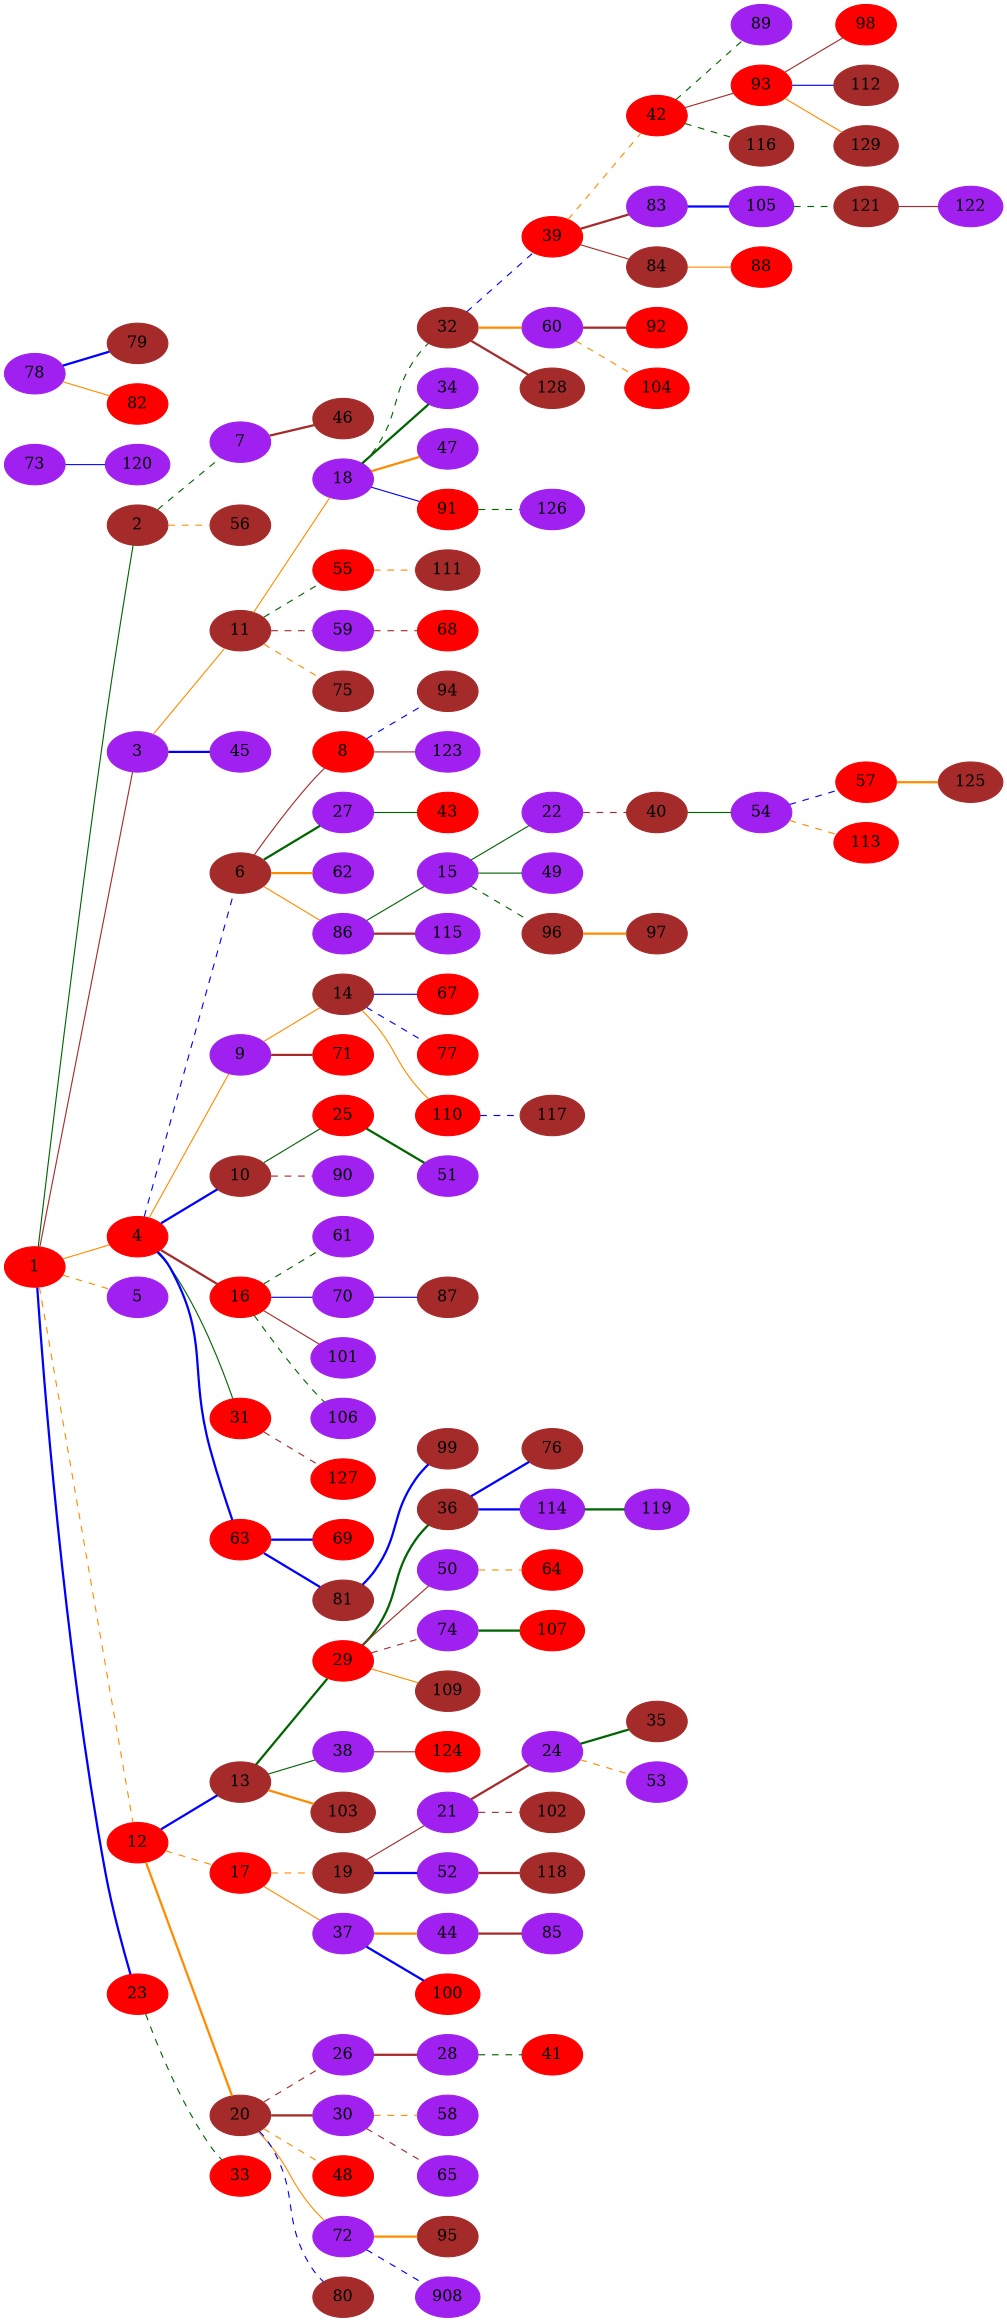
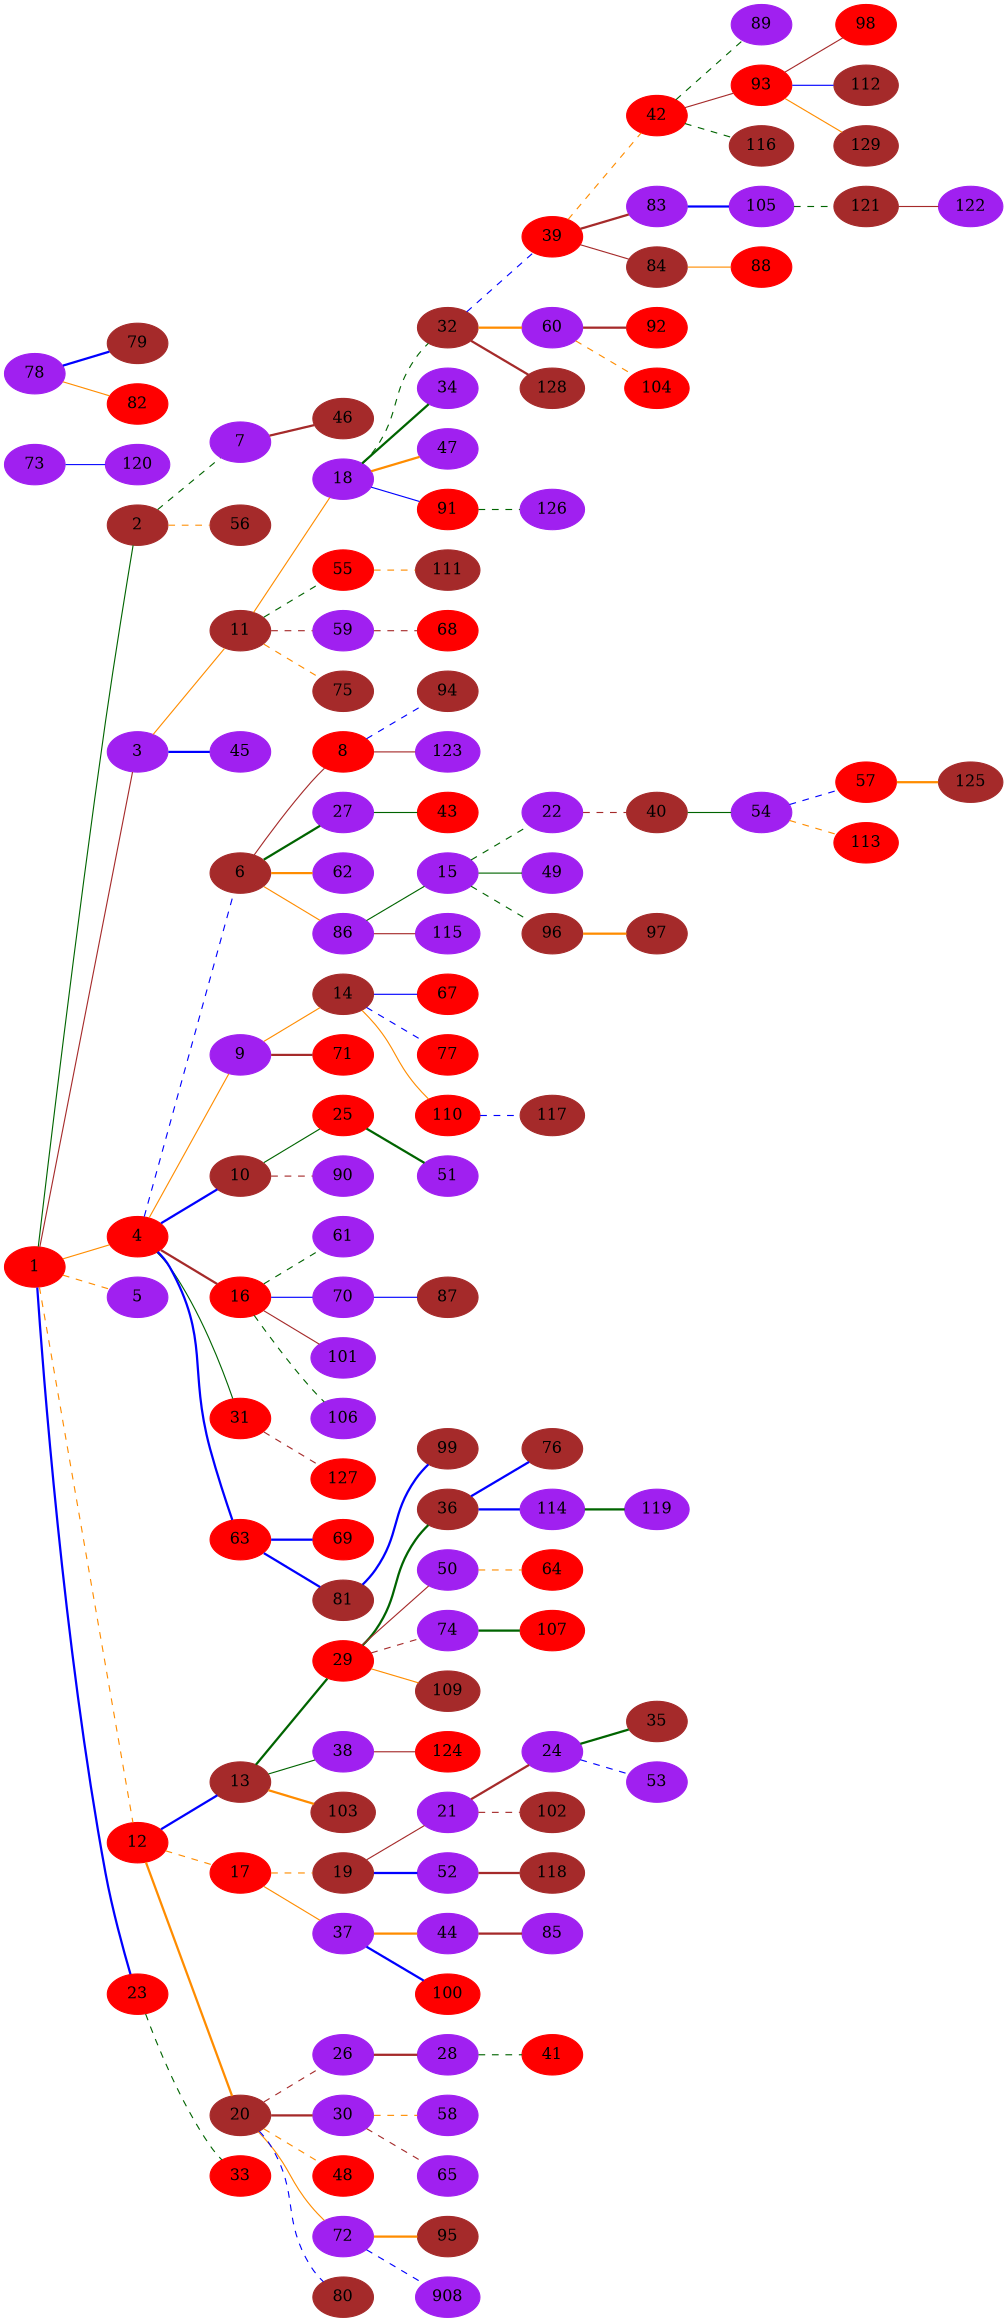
edge "22" -- "15": style solid -> dashed
edge "86" -- "115": style bold -> solid
edge "24" -- "53": color darkorange -> blue
